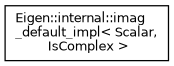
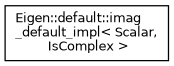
node "Eigen::internal::imag _default_impl< Scalar, IsComplex >": label "Eigen::internal::imag _default_impl< Scalar, IsComplex >" -> "Eigen::default::imag _default_impl< Scalar, IsComplex >"
